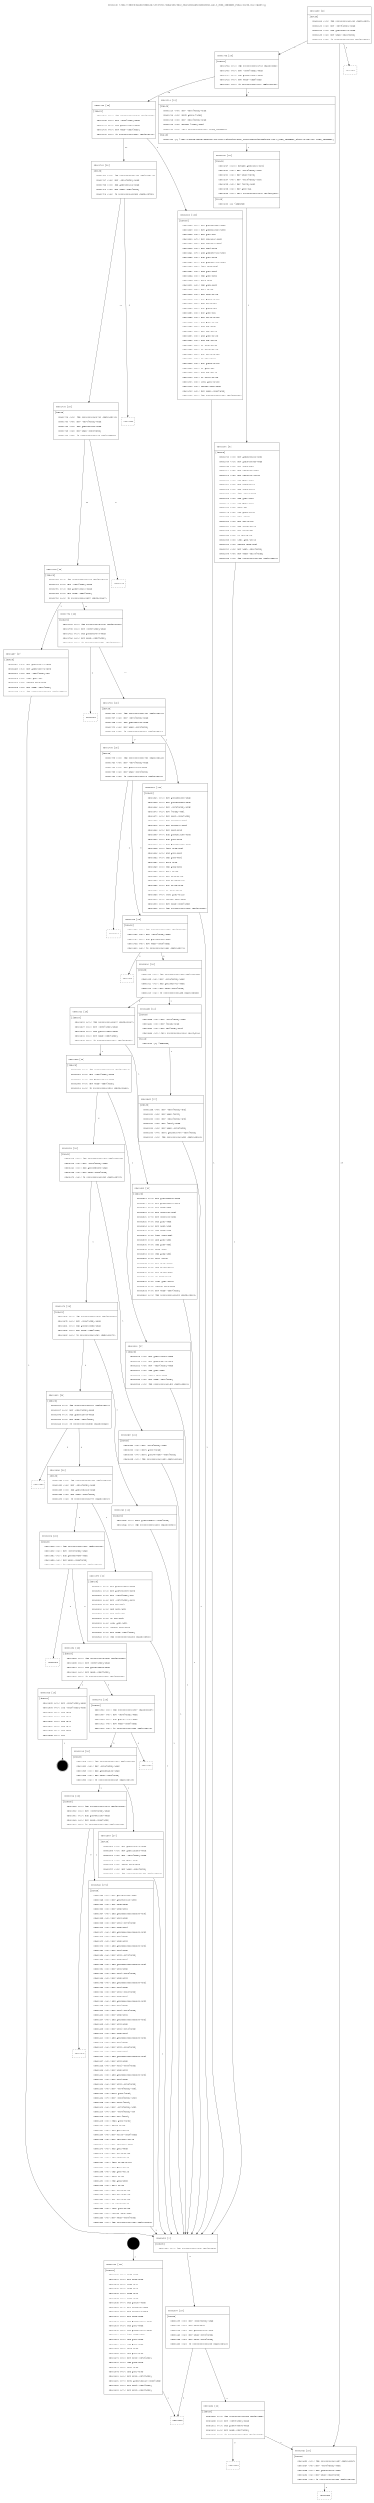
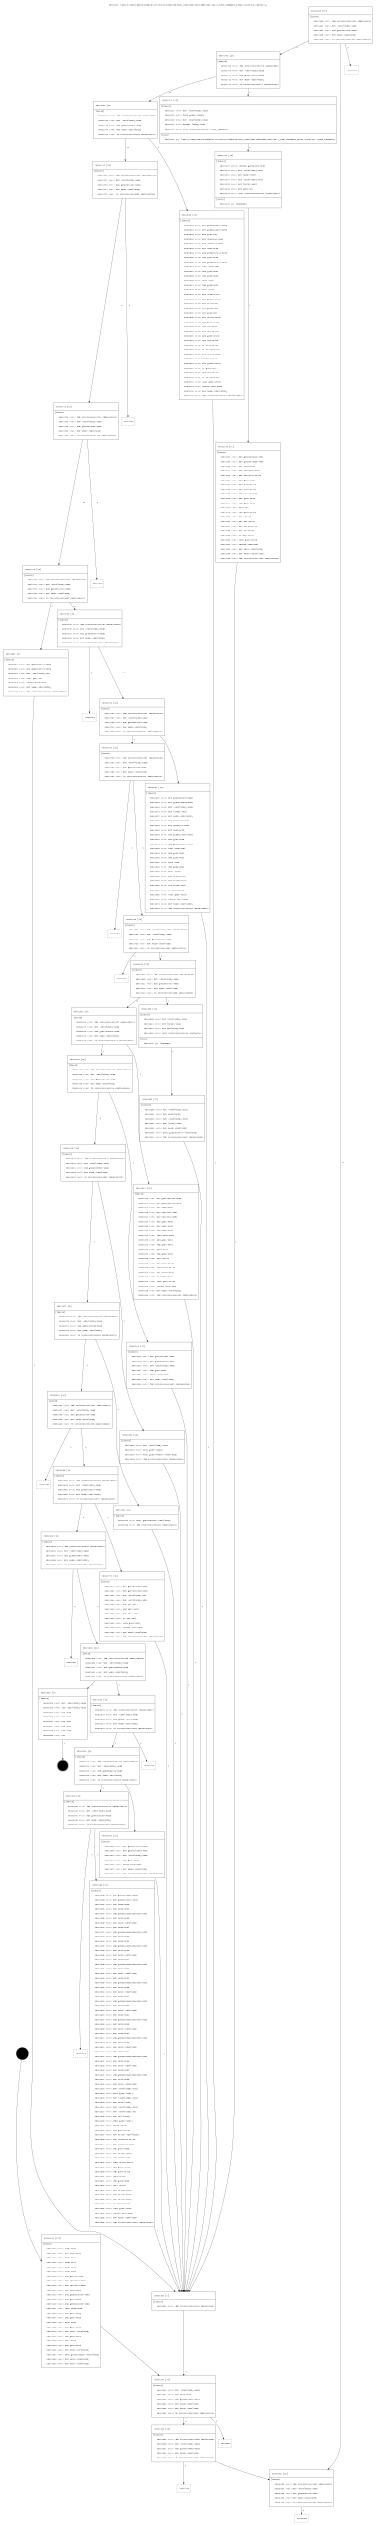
edge "0x401630 [105]" -> "0x401b4e": now "0x401630 [105]" -> "0x401699 [29]"
